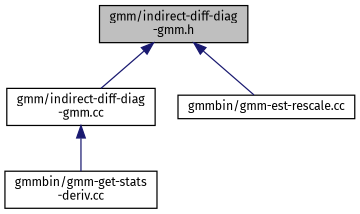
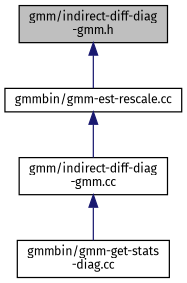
edge "gmm/indirect-diff-diag -gmm.cc" -> "gmm/indirect-diff-diag -gmm.h": now "gmm/indirect-diff-diag -gmm.cc" -> "gmmbin/gmm-est-rescale.cc"
node "gmmbin/gmm-get-stats -deriv.cc": label "gmmbin/gmm-get-stats -deriv.cc" -> "gmmbin/gmm-get-stats -diag.cc"
